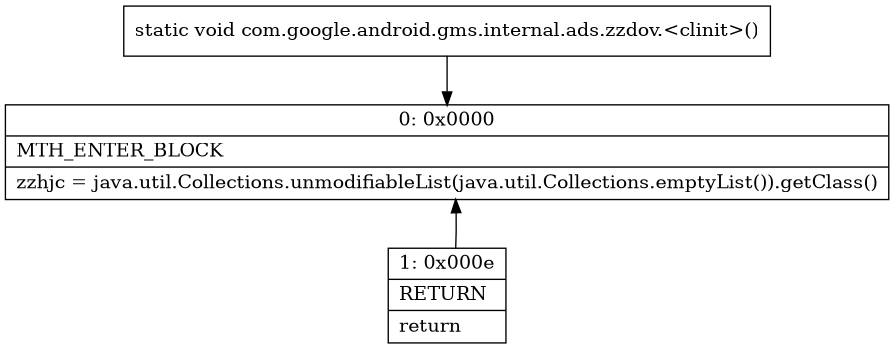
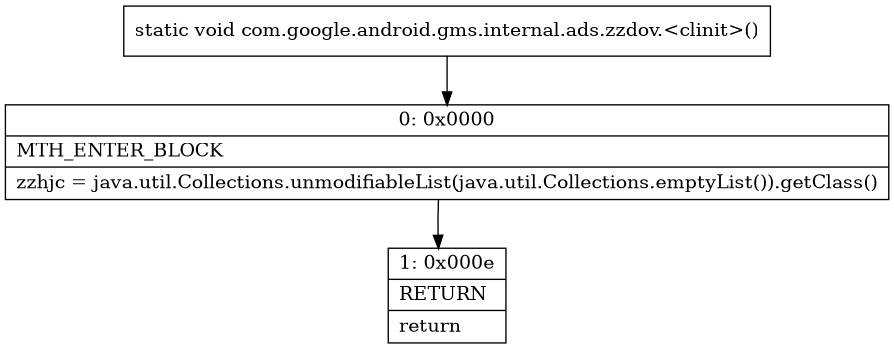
edge "1: 0x000e" -> "0: 0x0000": reversed
